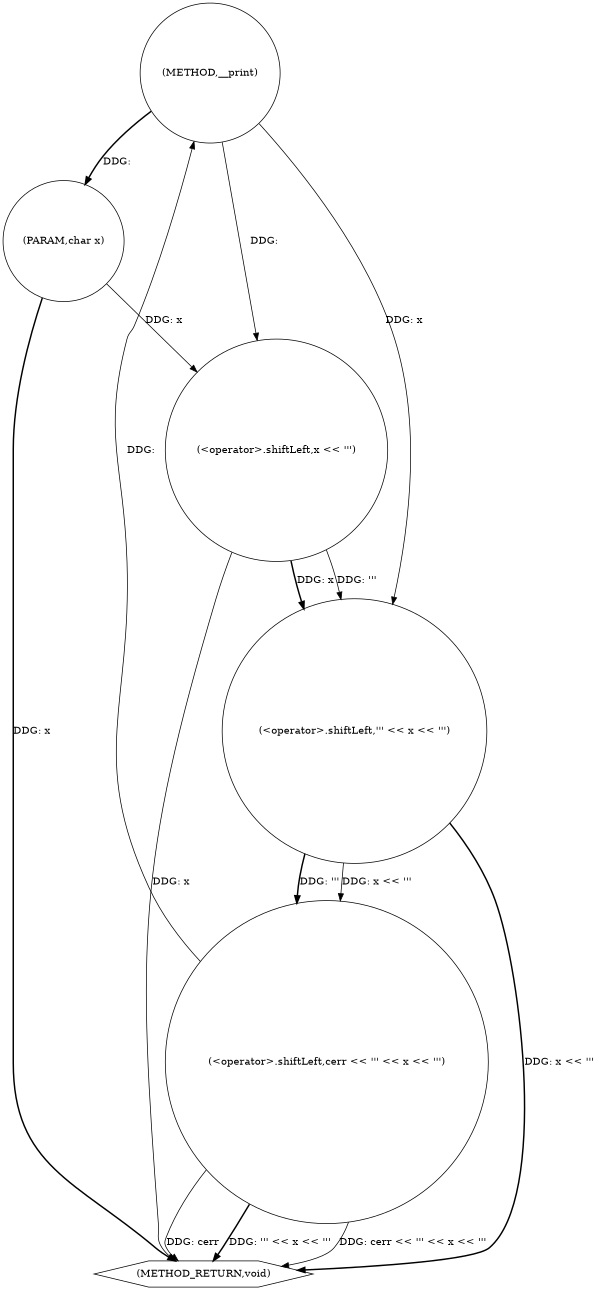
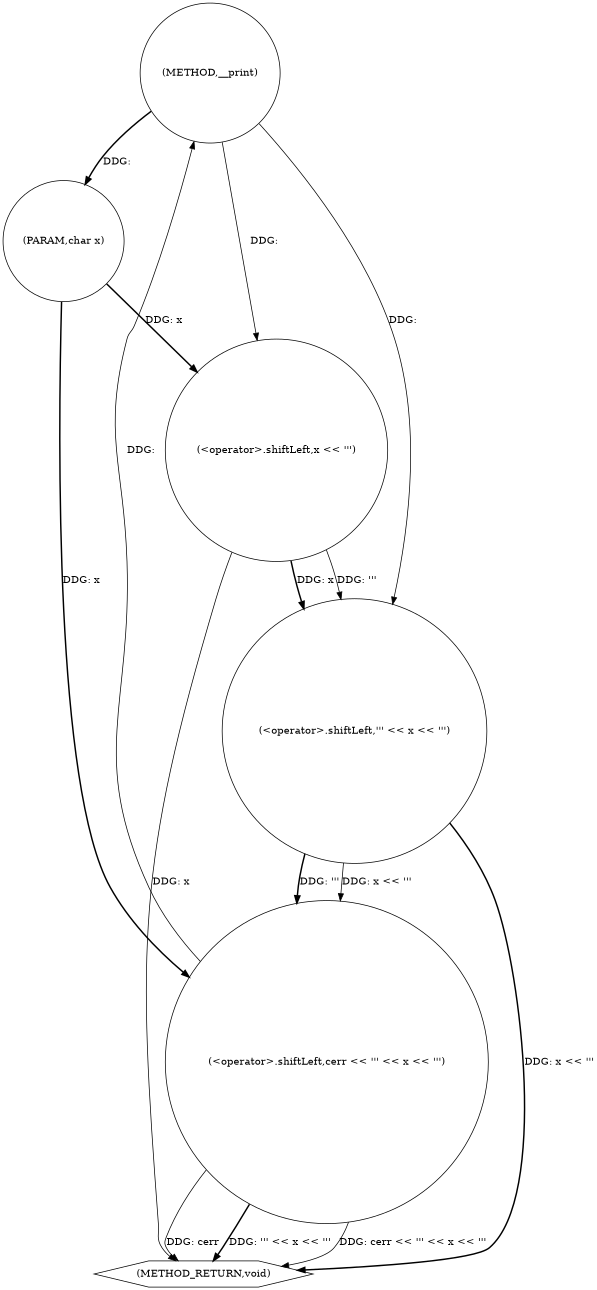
edge "(METHOD,__print)" -> "(<operator>.shiftLeft,''' << x << ''')": label "DDG: x" -> "DDG: "
edge "(PARAM,char x)" -> "(<operator>.shiftLeft,x << ''')": style solid -> bold
edge "(PARAM,char x)" -> "(METHOD_RETURN,void)": now "(PARAM,char x)" -> "(<operator>.shiftLeft,cerr << ''' << x << ''')"
